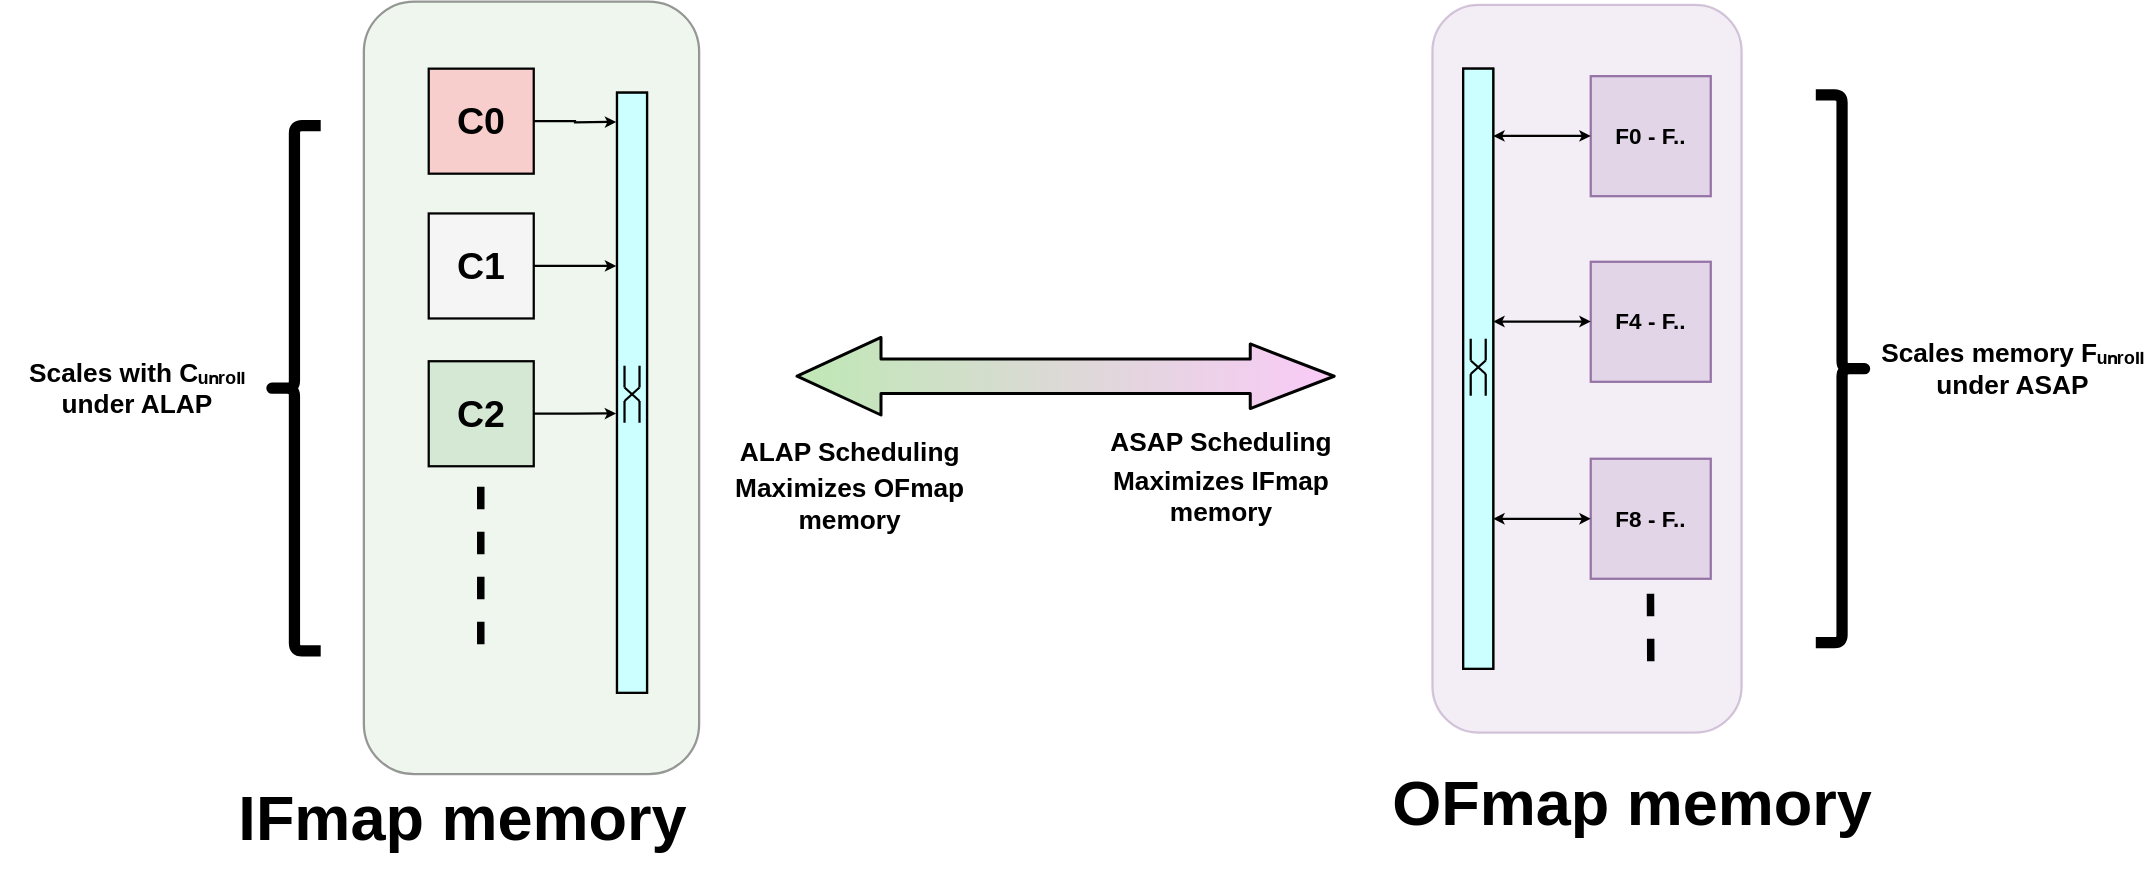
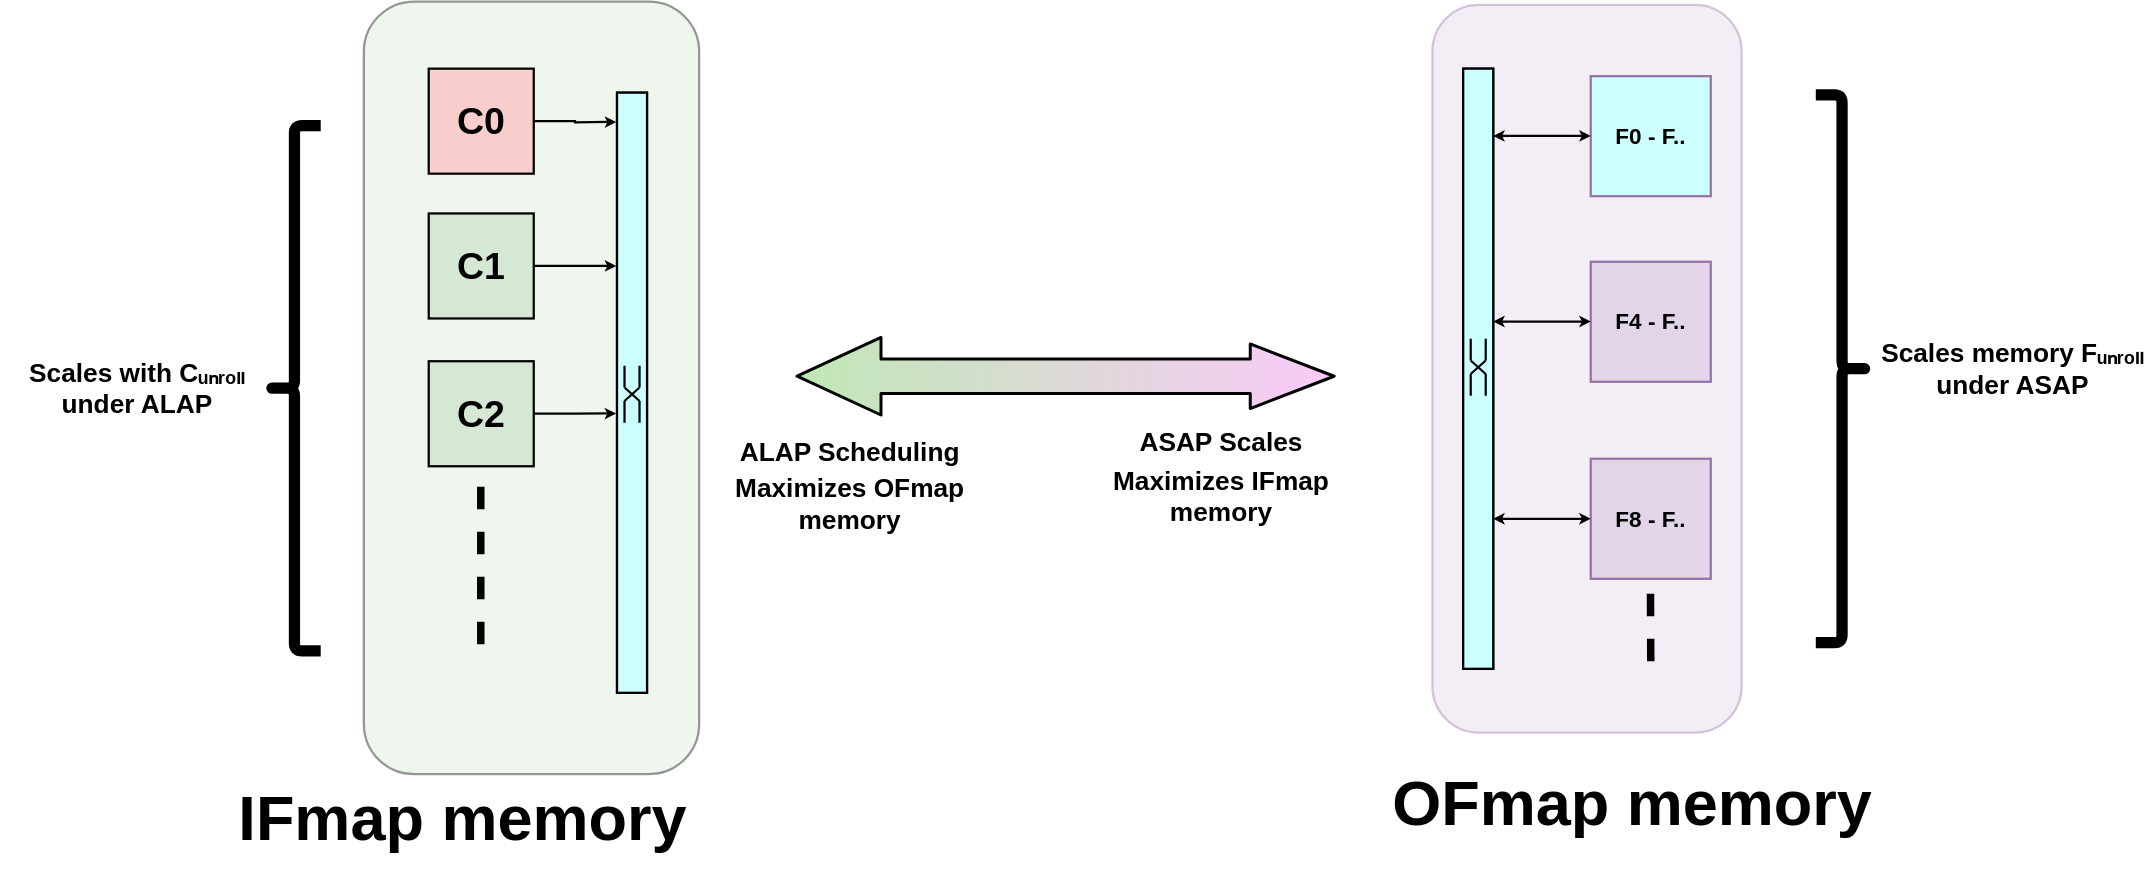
node "F0 - F..": fillcolor #e1d5e7 -> #ccffff
node "C1": fillcolor #f5f5f5 -> #d5e8d4
node "ASAP Scheduling": label "ASAP Scheduling" -> "ASAP Scales"
